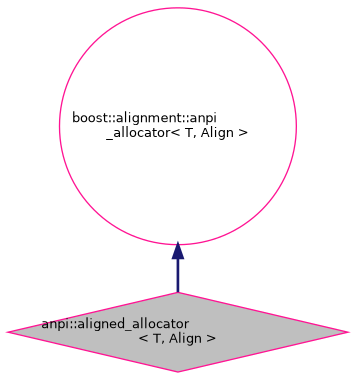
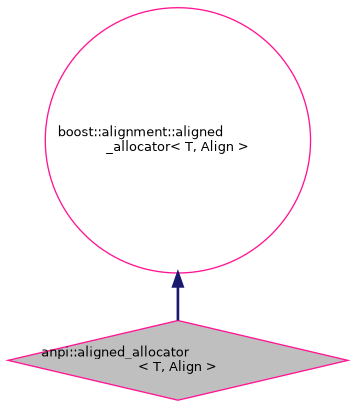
node "boost::alignment::anpi _allocator< T, Align >": label "boost::alignment::anpi _allocator< T, Align >" -> "boost::alignment::aligned _allocator< T, Align >"
